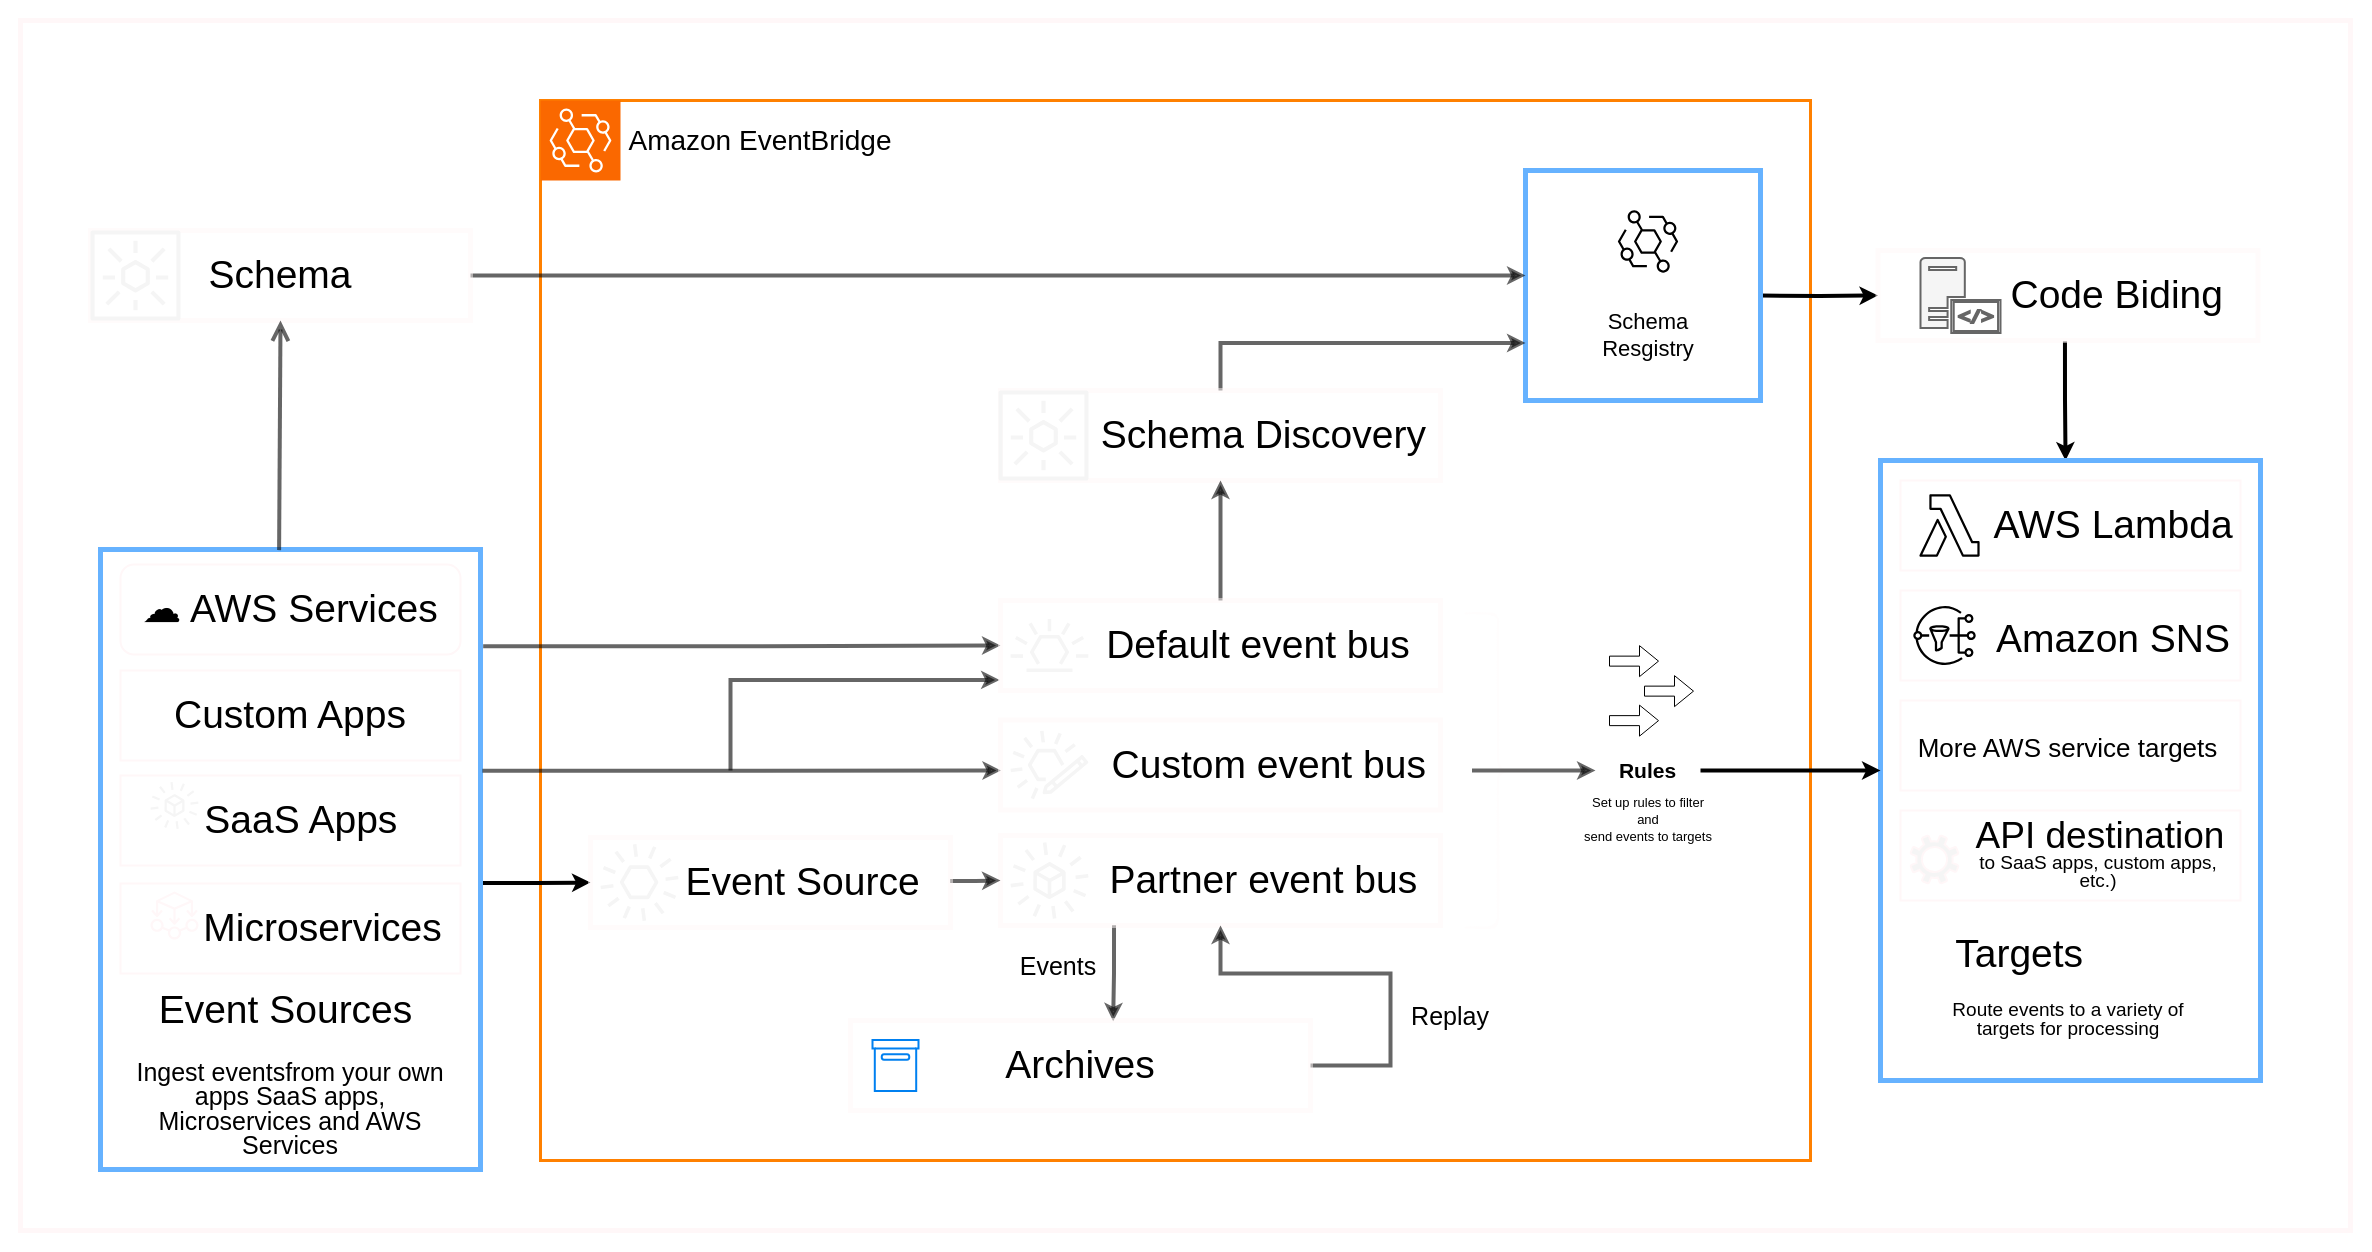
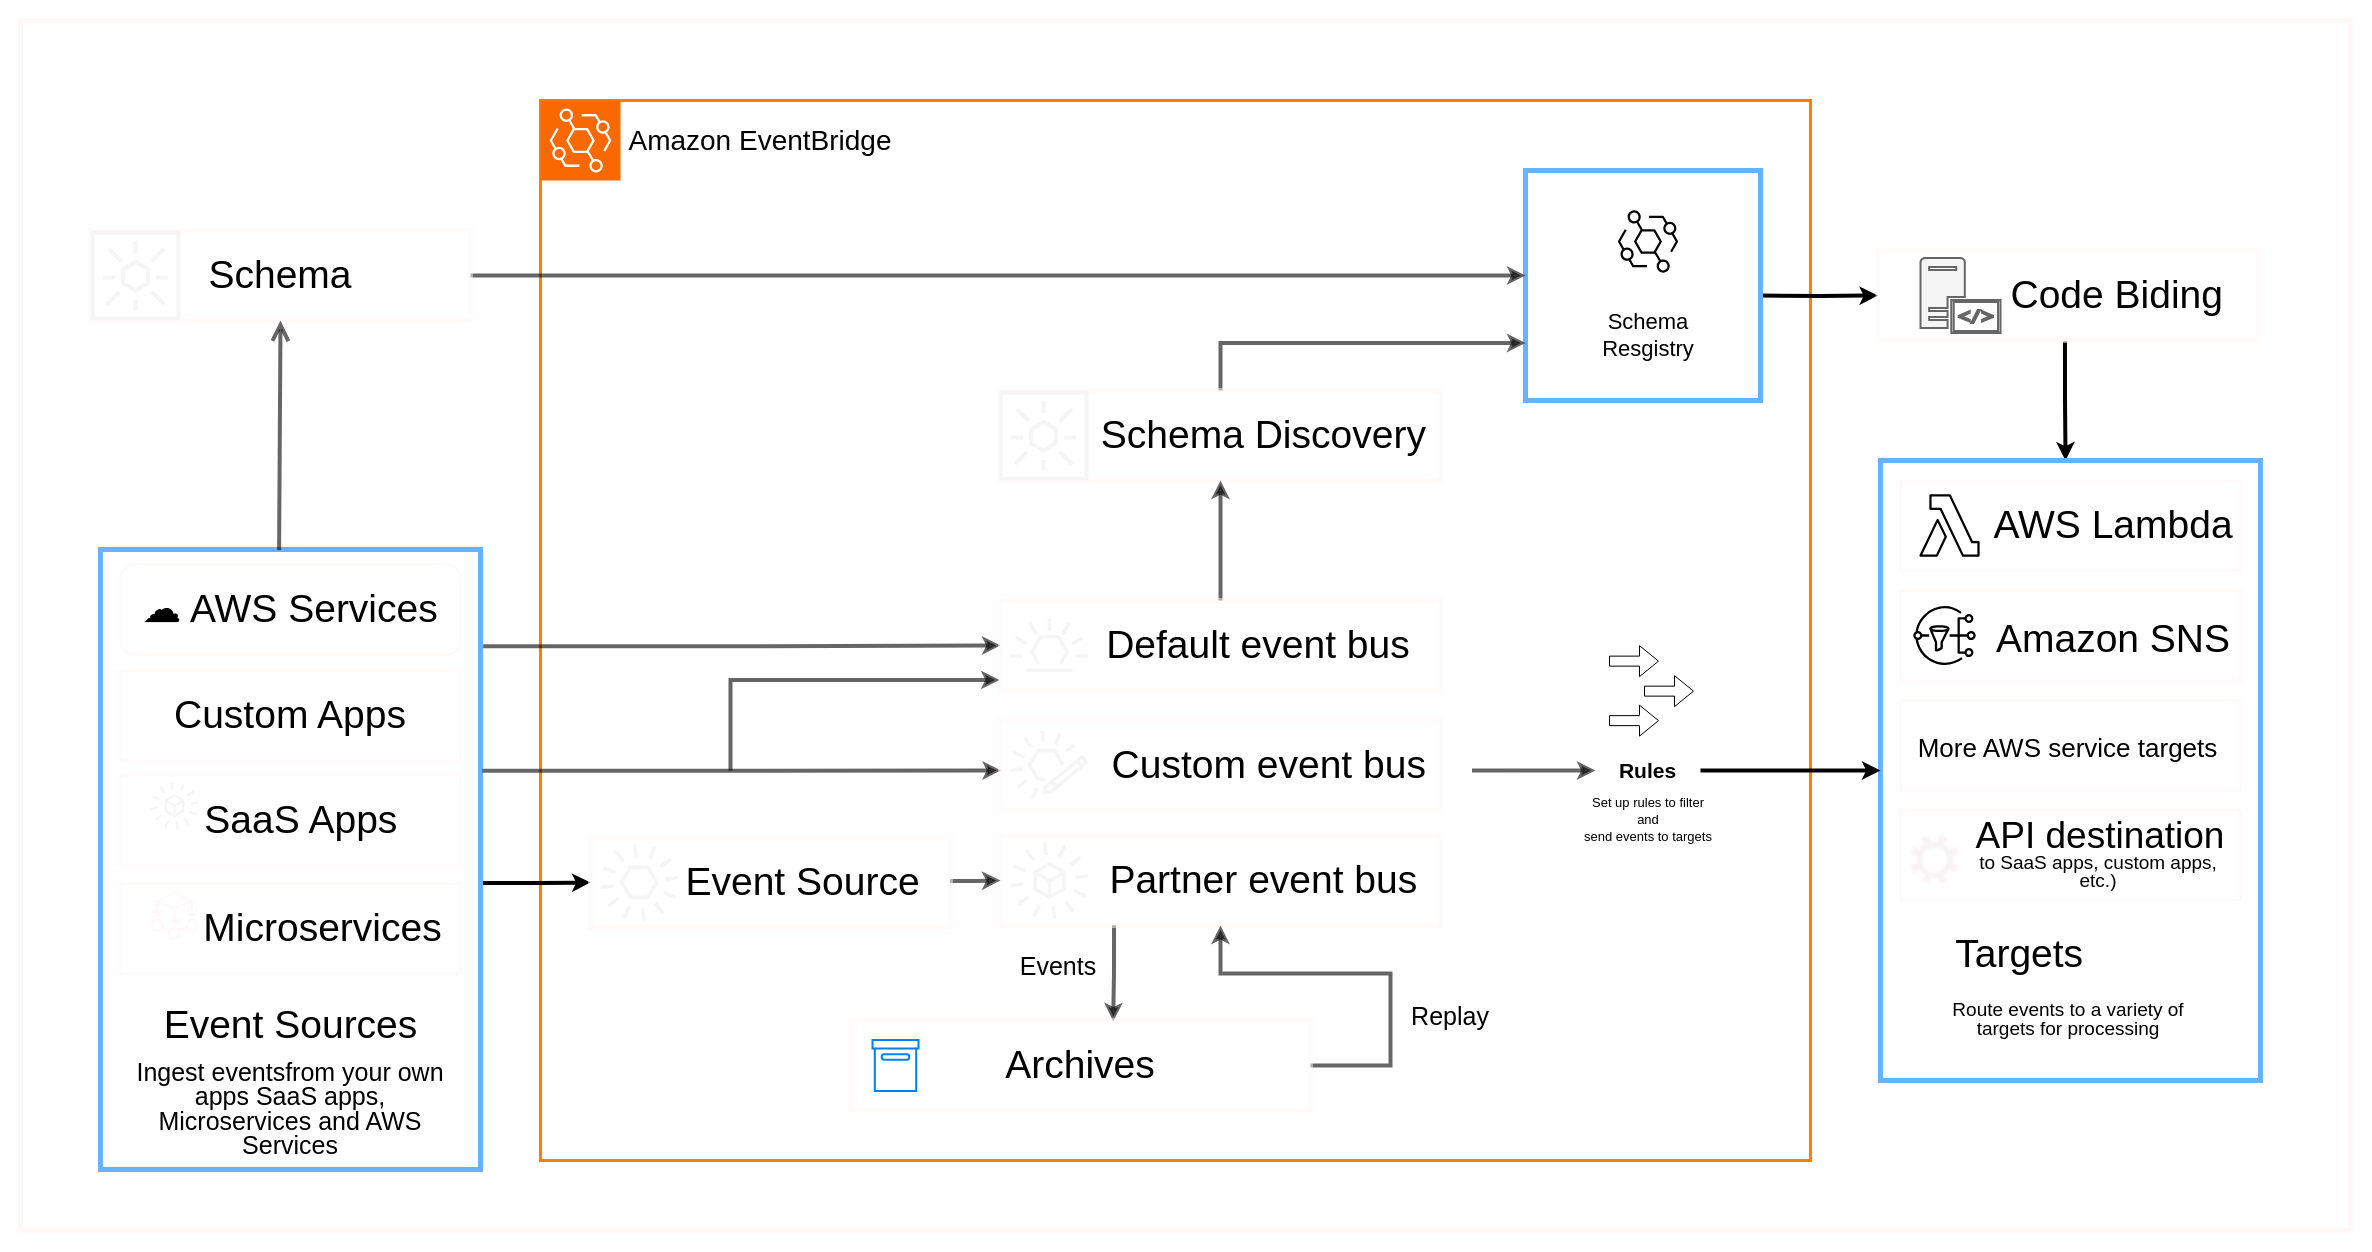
node "Event Sources": moved (286, 1010) -> (291, 1025)
